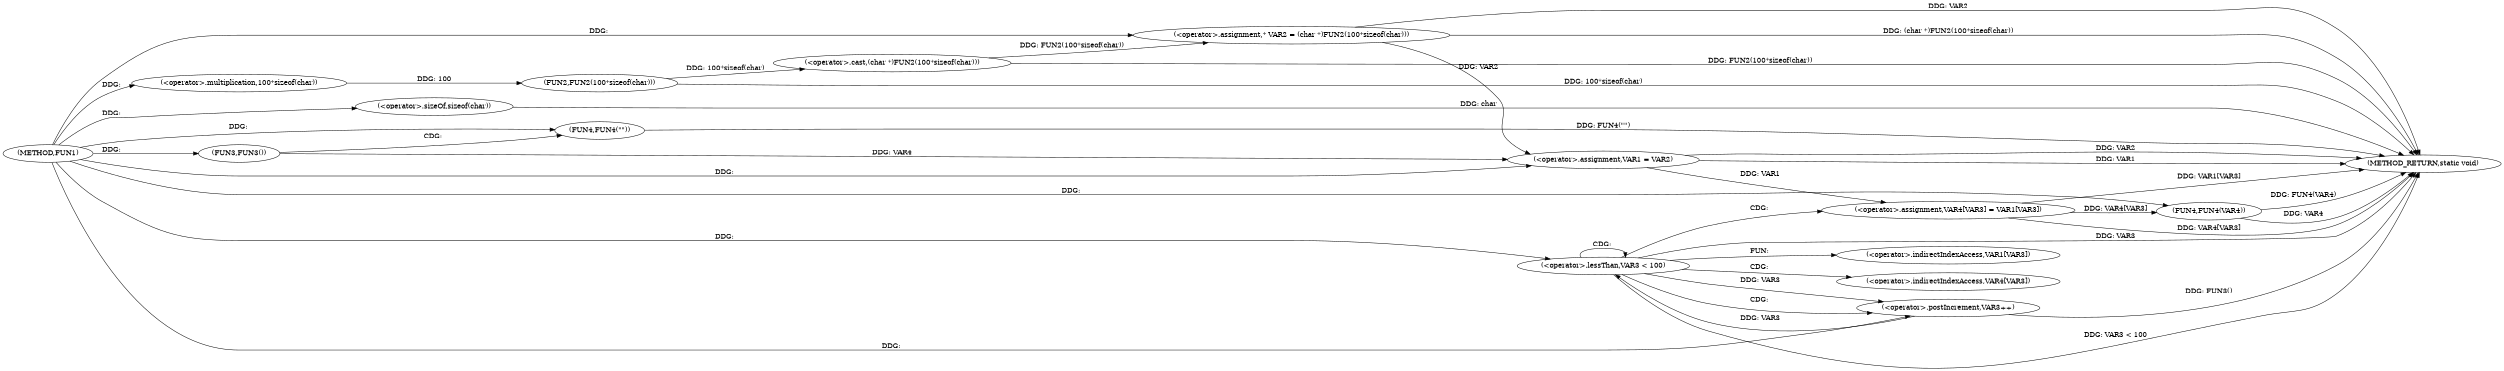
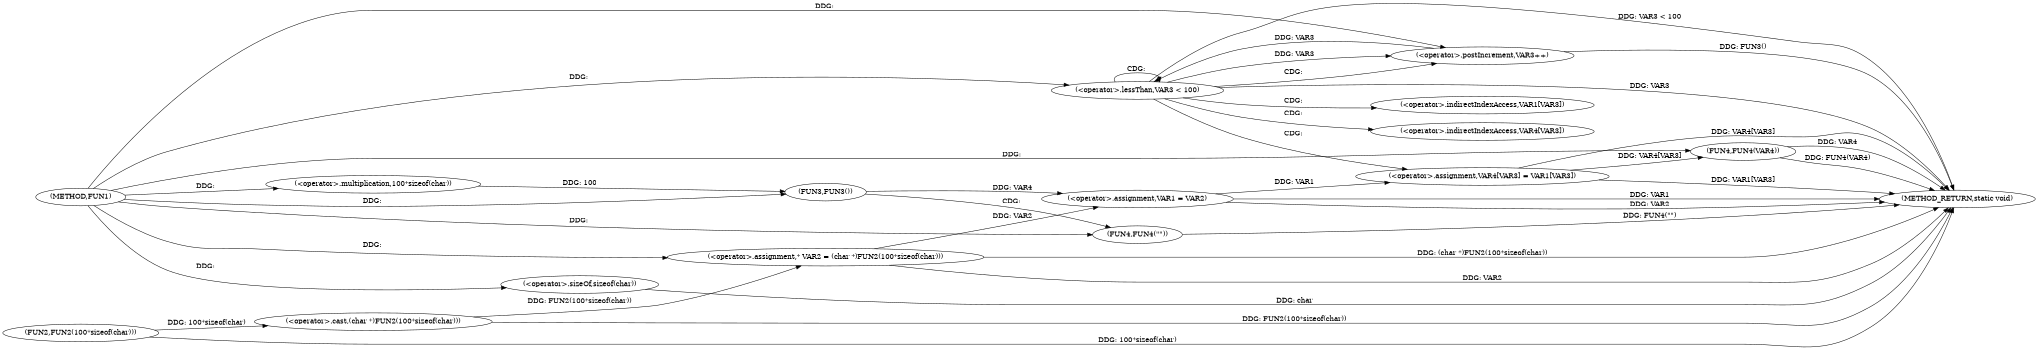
edge "(<operator>.multiplication,100*sizeof(char))" -> "(FUN2,FUN2(100*sizeof(char)))": now "(<operator>.multiplication,100*sizeof(char))" -> "(FUN3,FUN3())"
edge "(METHOD,FUN1)" -> "(<operator>.assignment,VAR1 = VAR2)": removed, label "DDG:"
edge "(<operator>.lessThan,VAR3 < 100)" -> "(<operator>.indirectIndexAccess,VAR1[VAR3])": label "FUN: " -> "CDG: "
